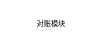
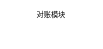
node "对账模块": moved (51, 24) -> (51, 15)
